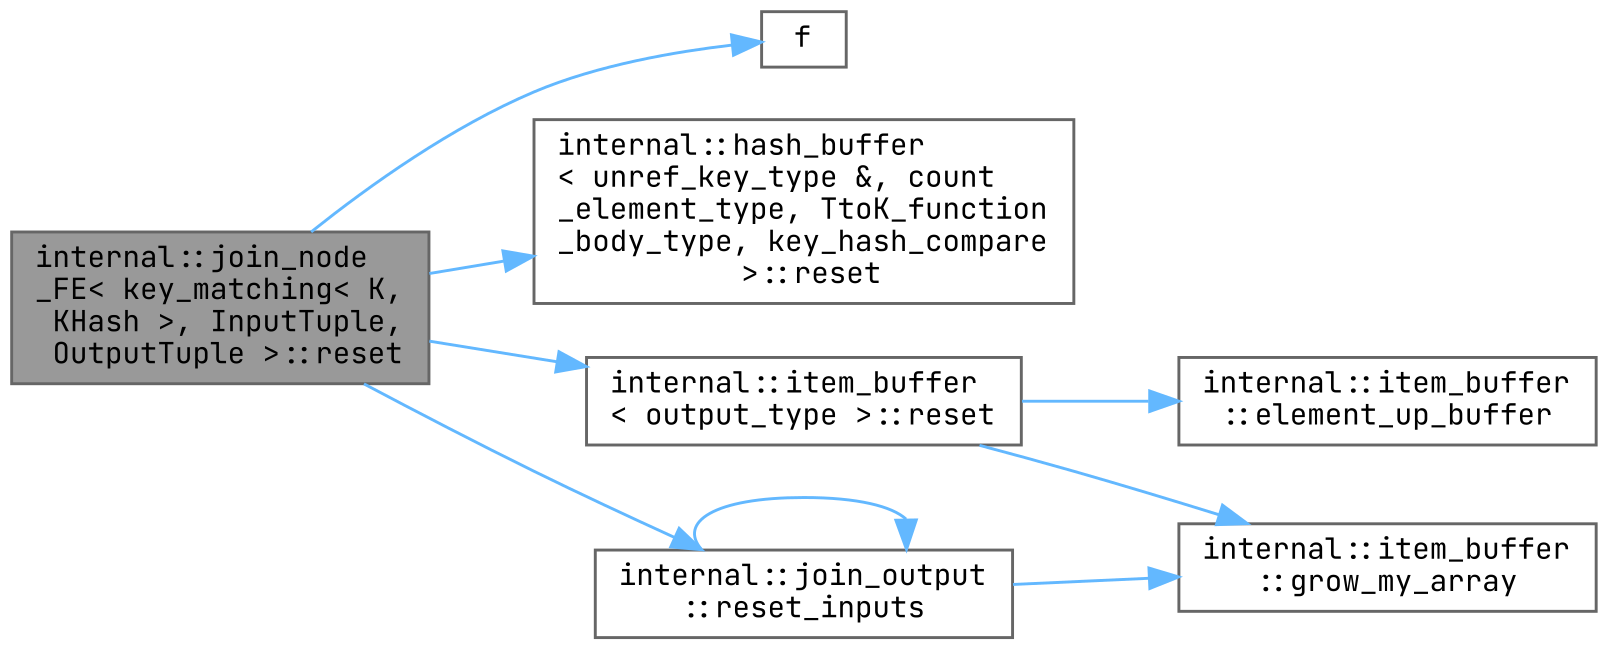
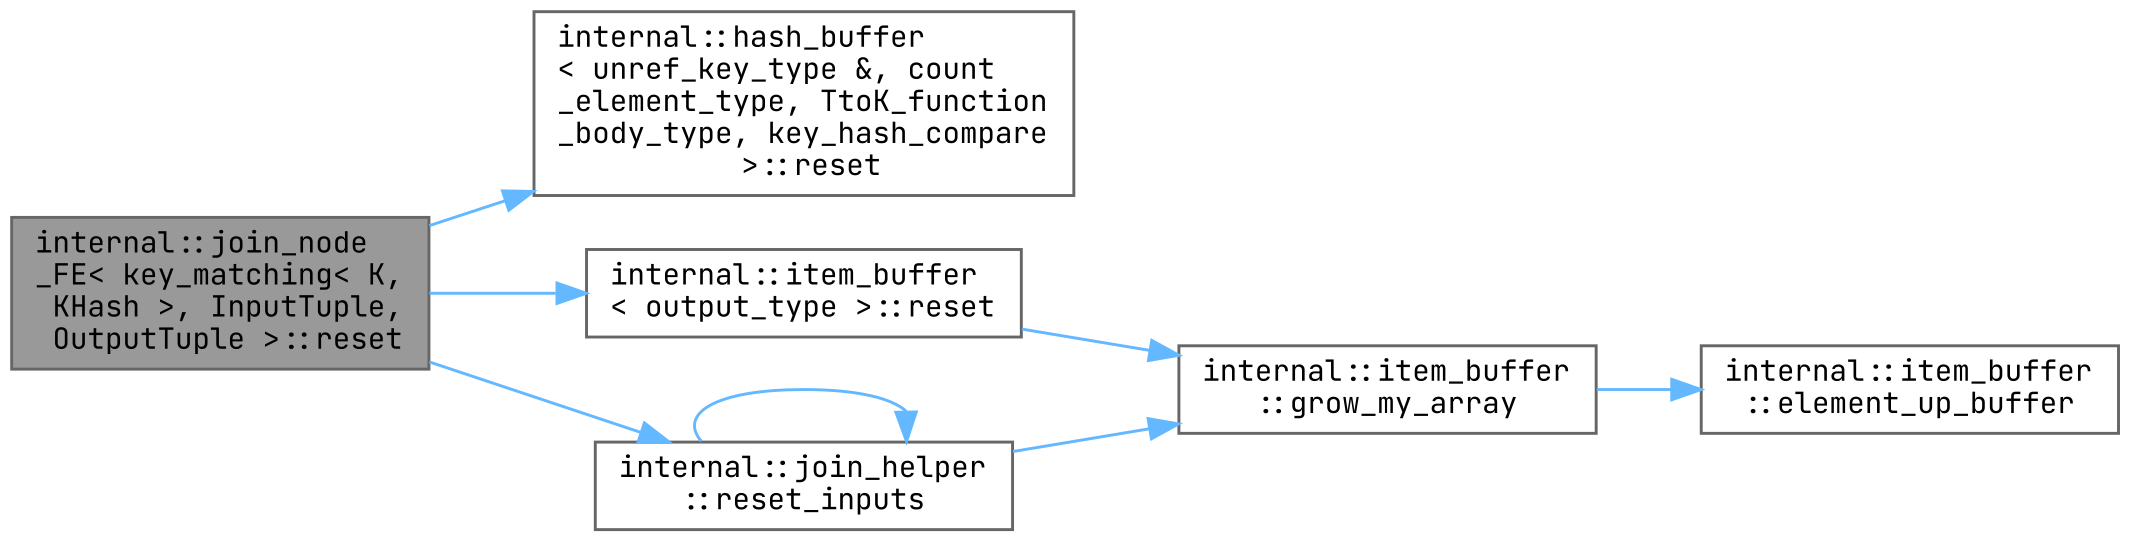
node "f": removed
edge "internal::item_buffer < output_type >::reset" -> "internal::item_buffer ::element_up_buffer": now "internal::item_buffer ::grow_my_array" -> "internal::item_buffer ::element_up_buffer"
node "internal::join_output ::reset_inputs": label "internal::join_output ::reset_inputs" -> "internal::join_helper ::reset_inputs"
